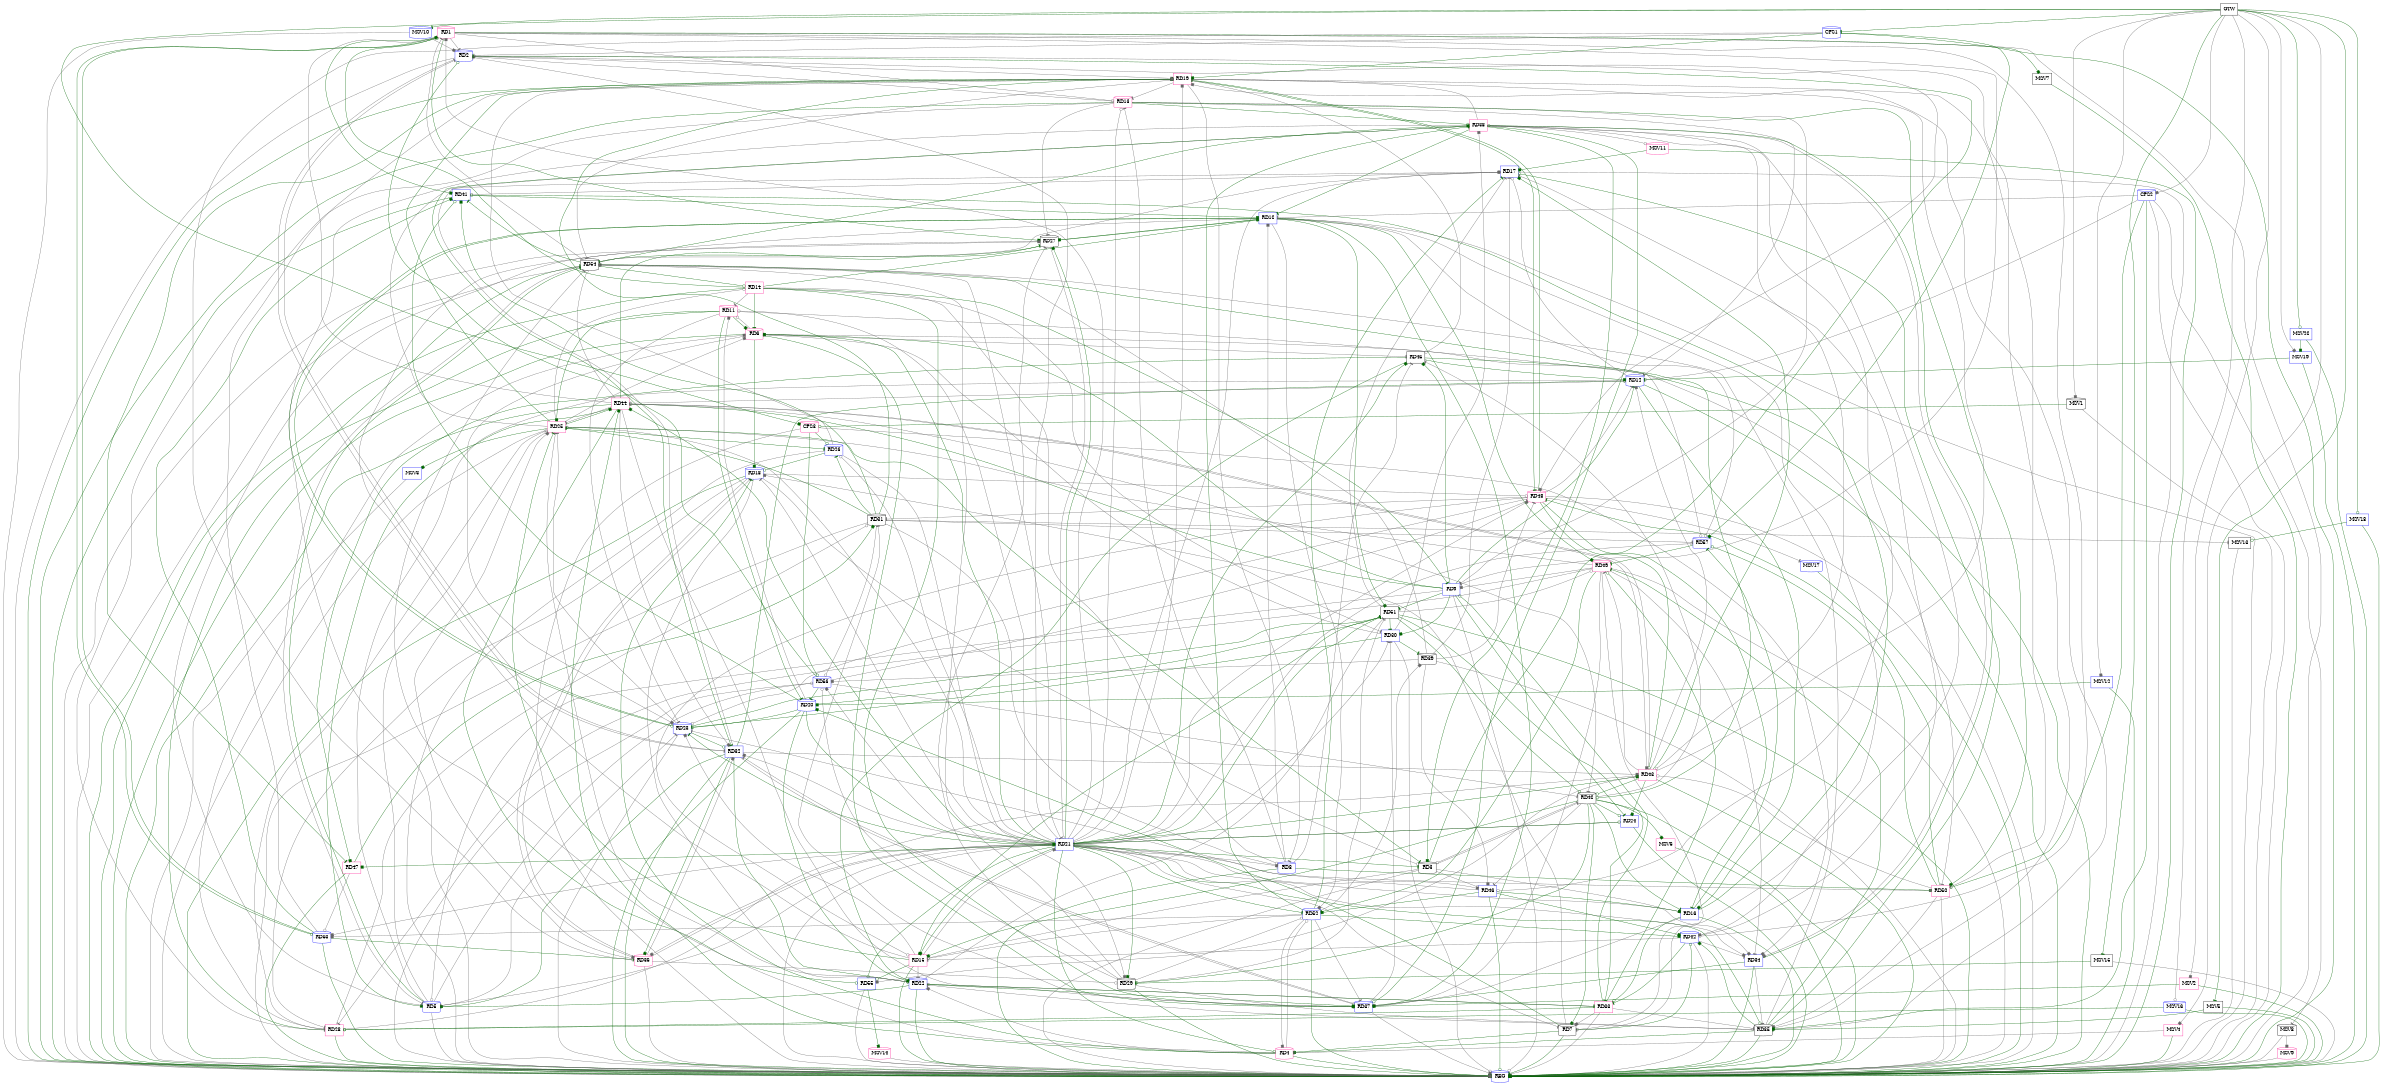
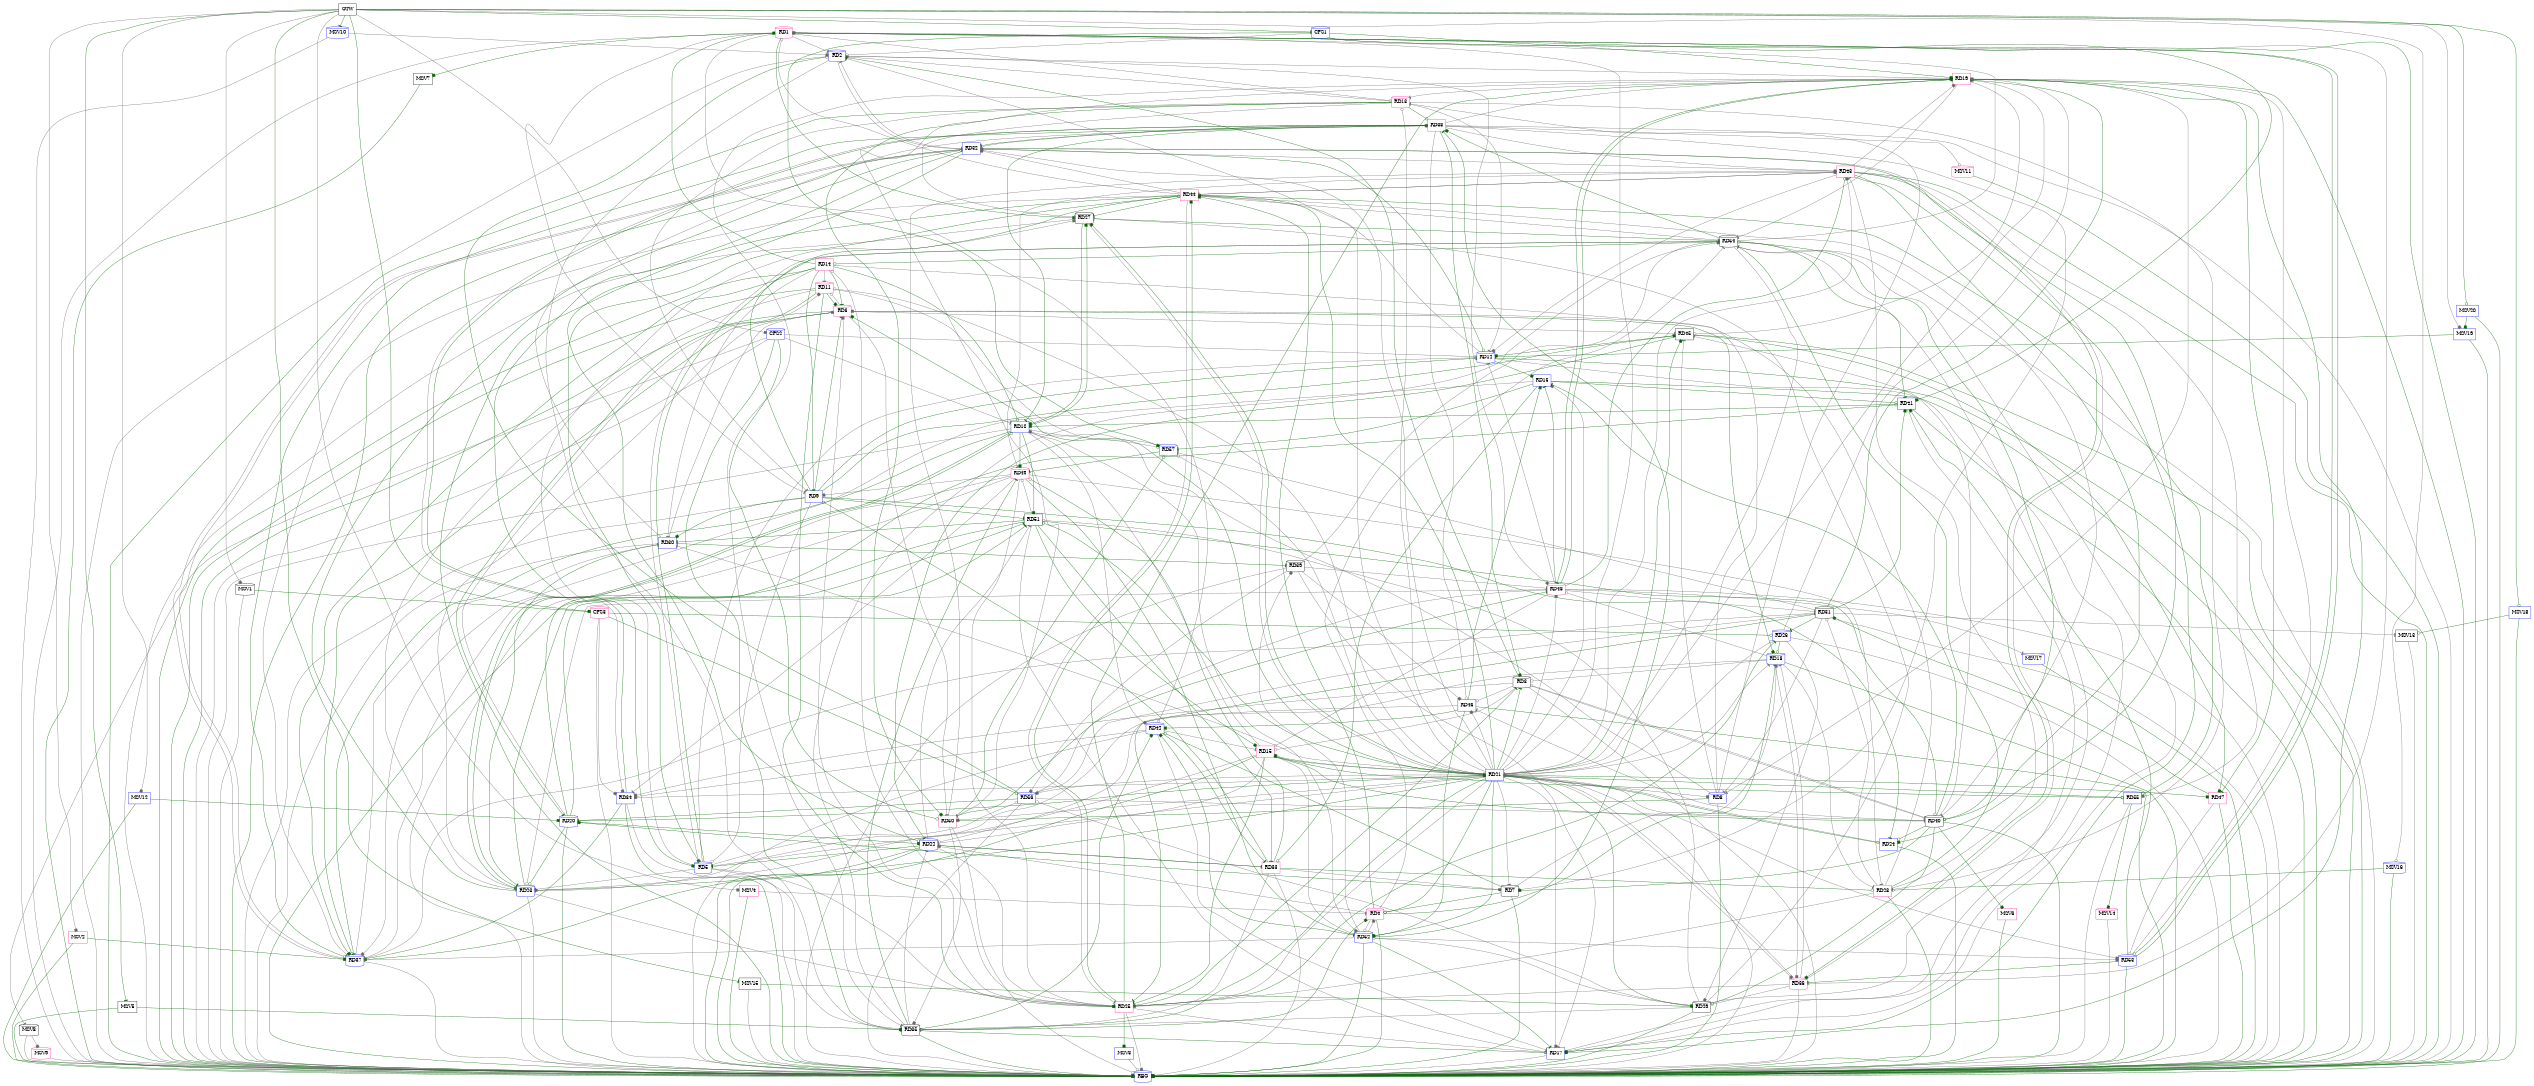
edge "MSV11" -> "RD17": now "RD19" -> "RD17"
edge "RD21" -> "RD43": color darkgreen -> gray40
edge "RD49" -> "RD7": removed
